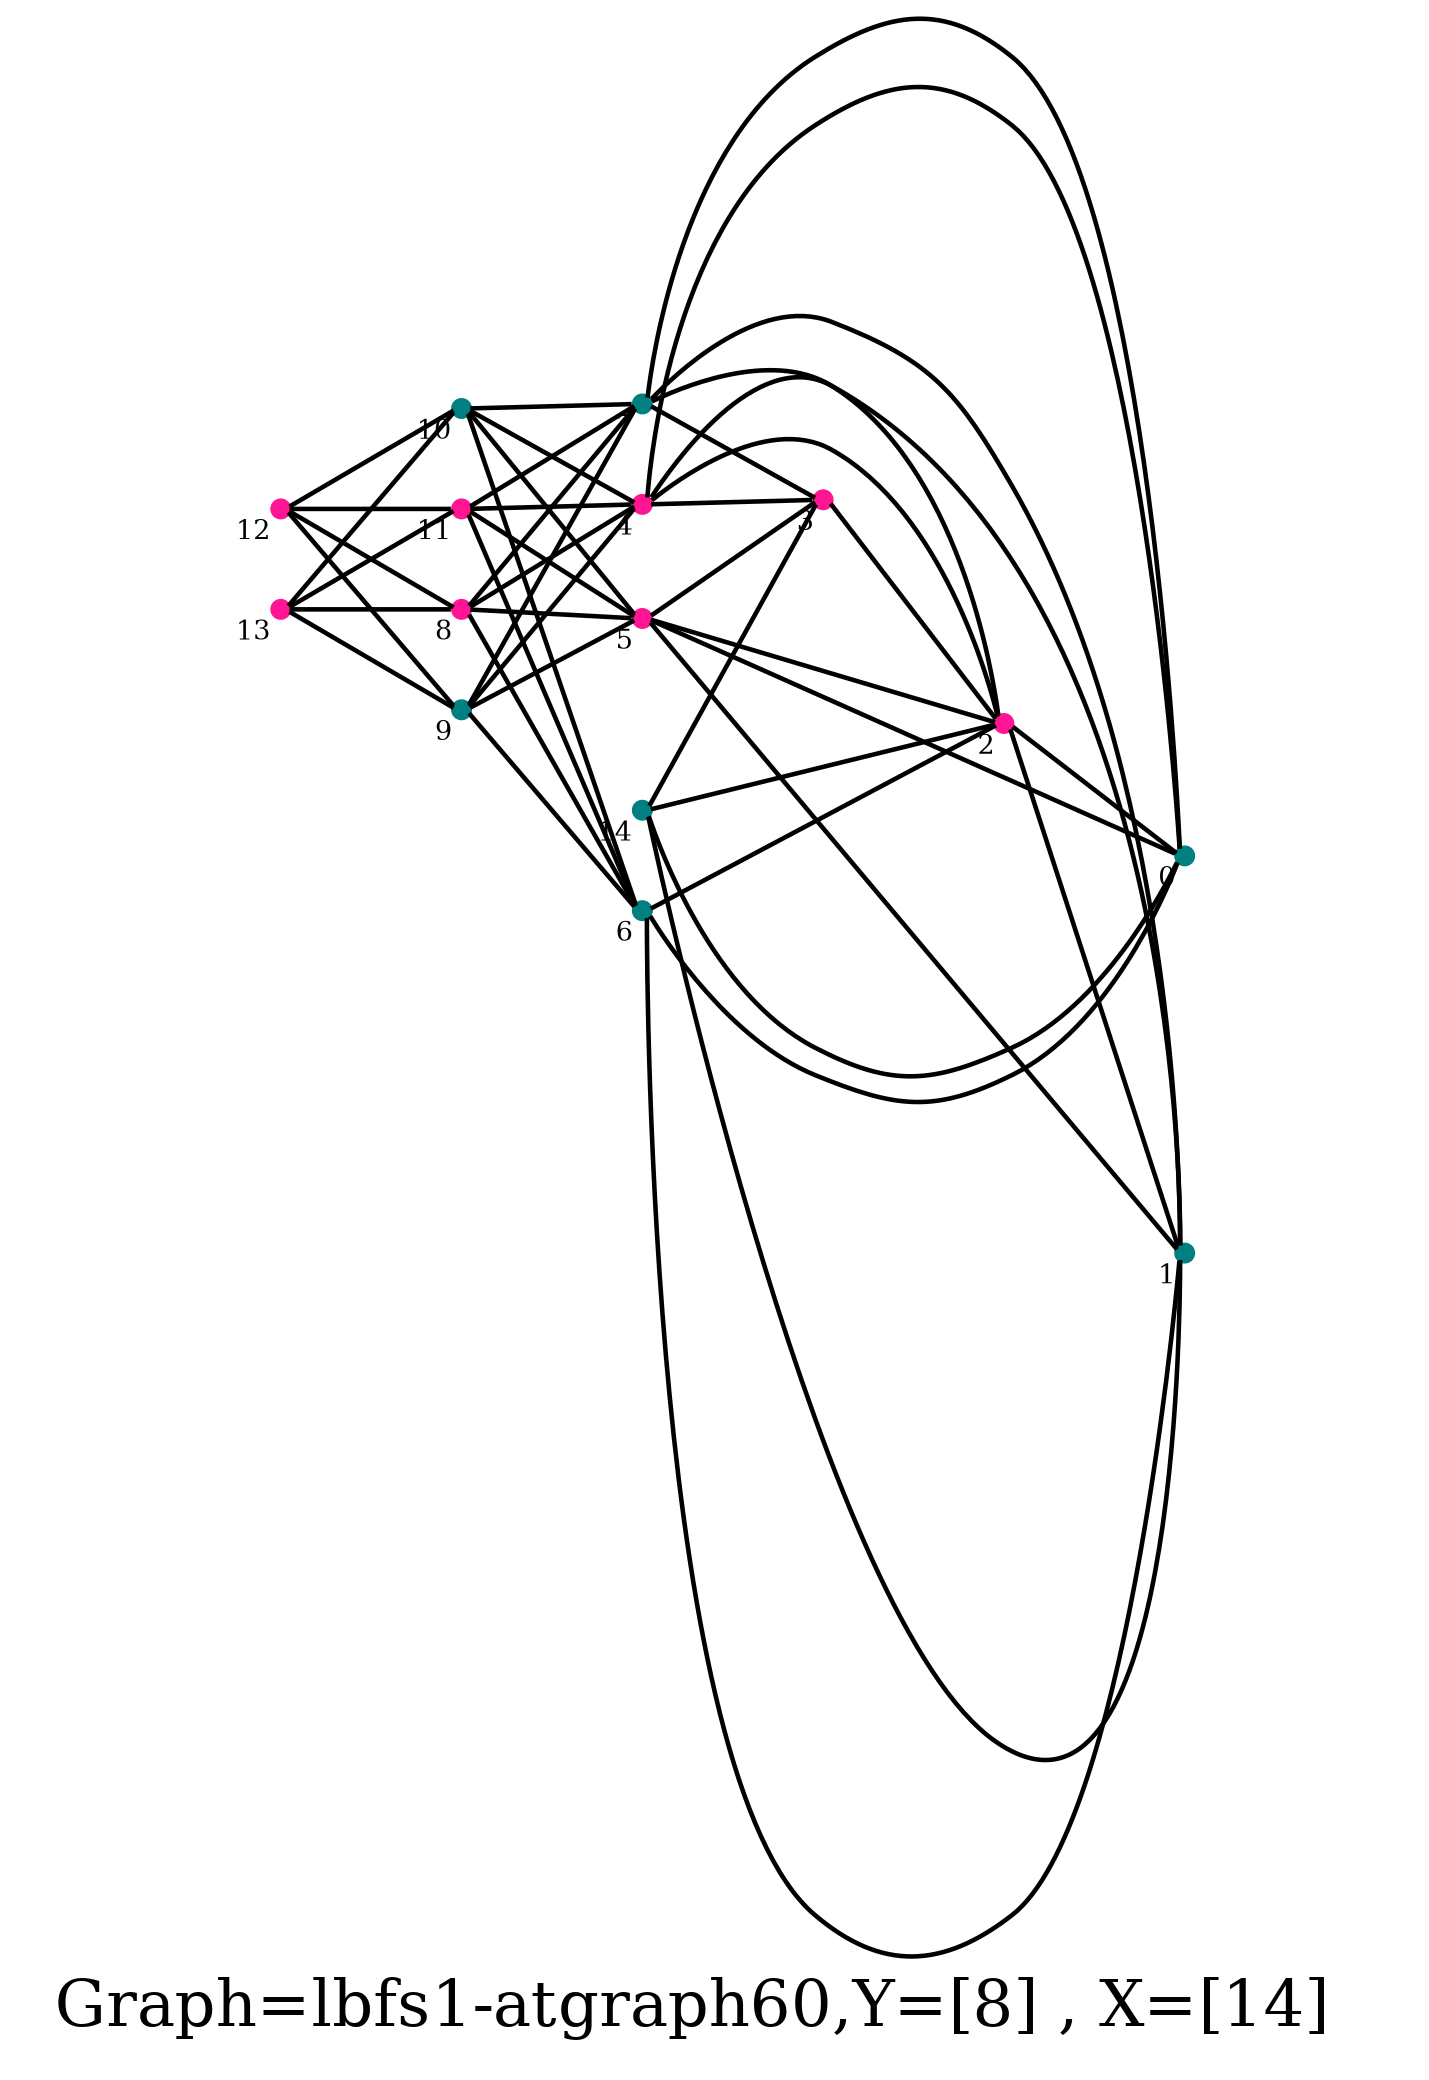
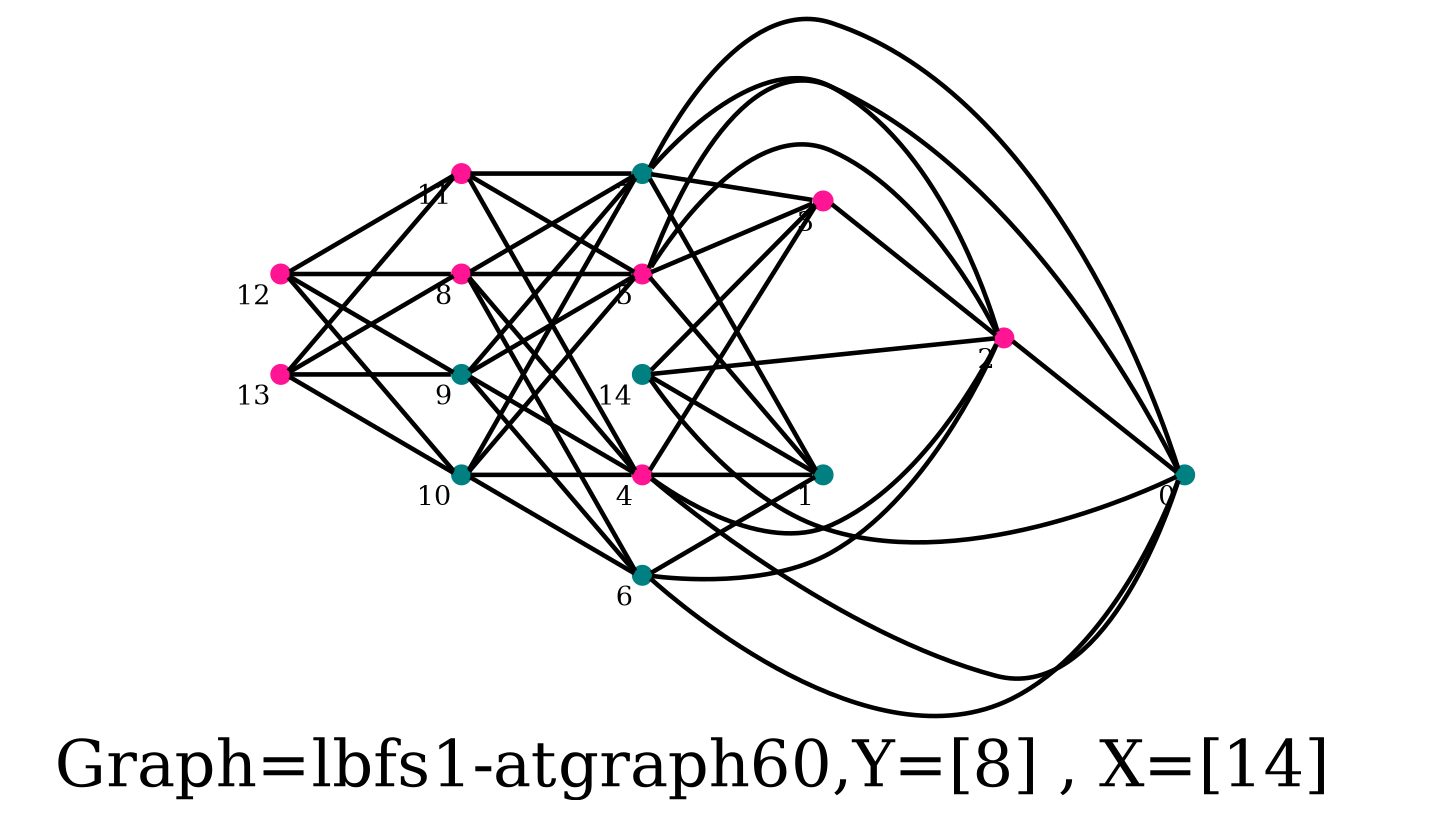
edge "11" -- "6": removed
edge "2" -- "1": removed
